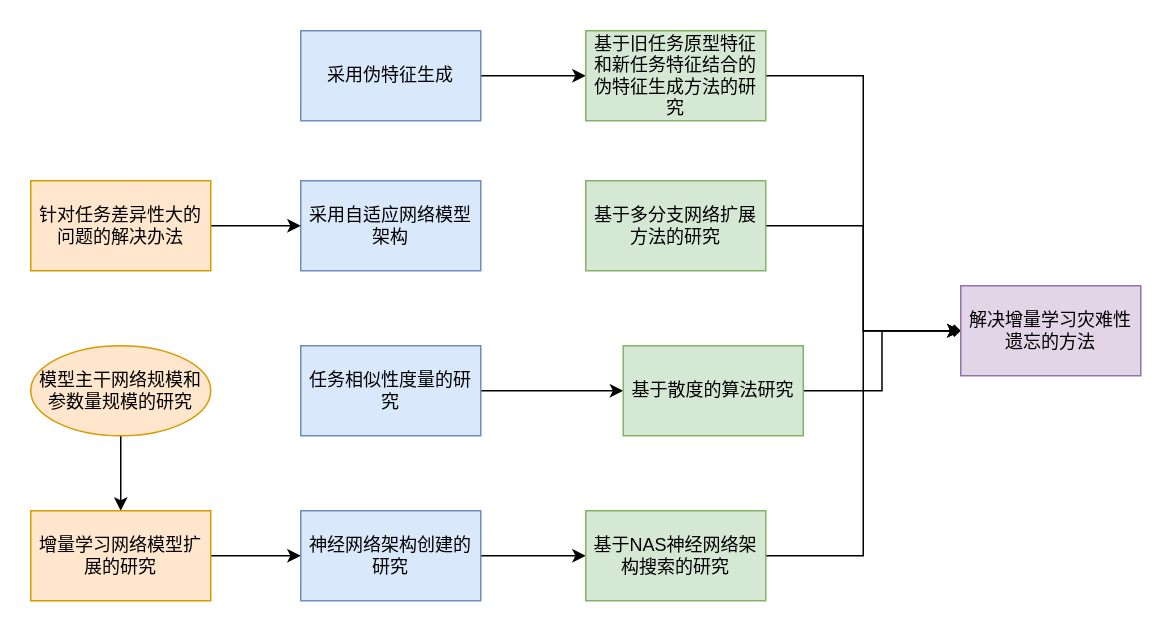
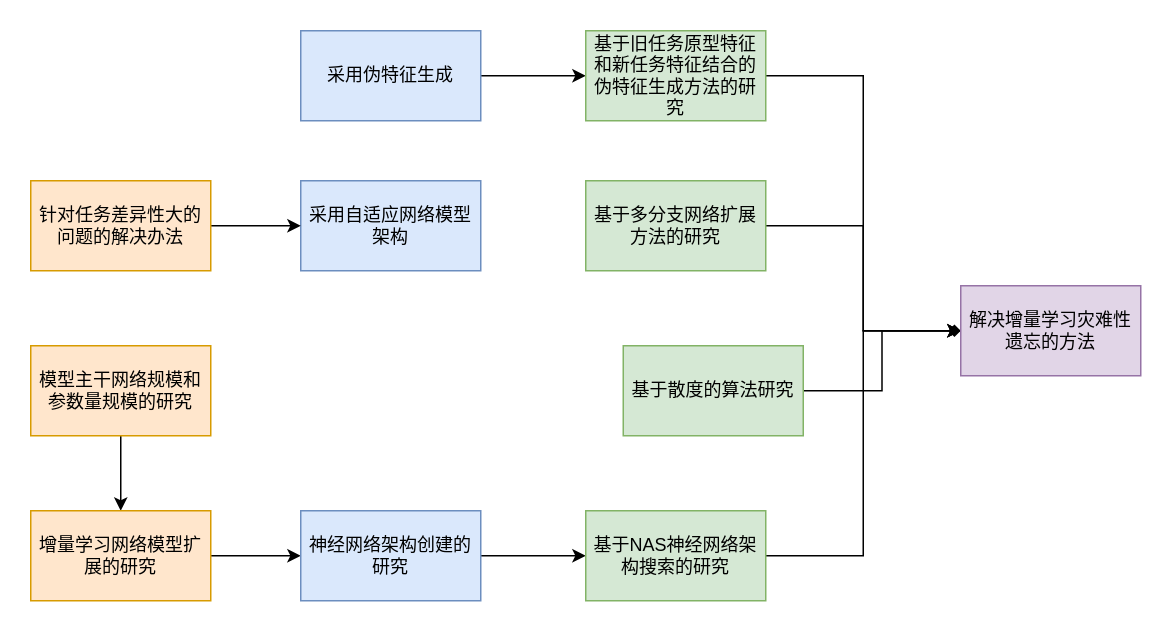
node "模型主干网络规模和参数量规模的研究": shape ellipse -> rectangle
node "任务相似性度量的研究": removed
edge "任务相似性度量的研究" -> "基于散度的算法研究": removed
